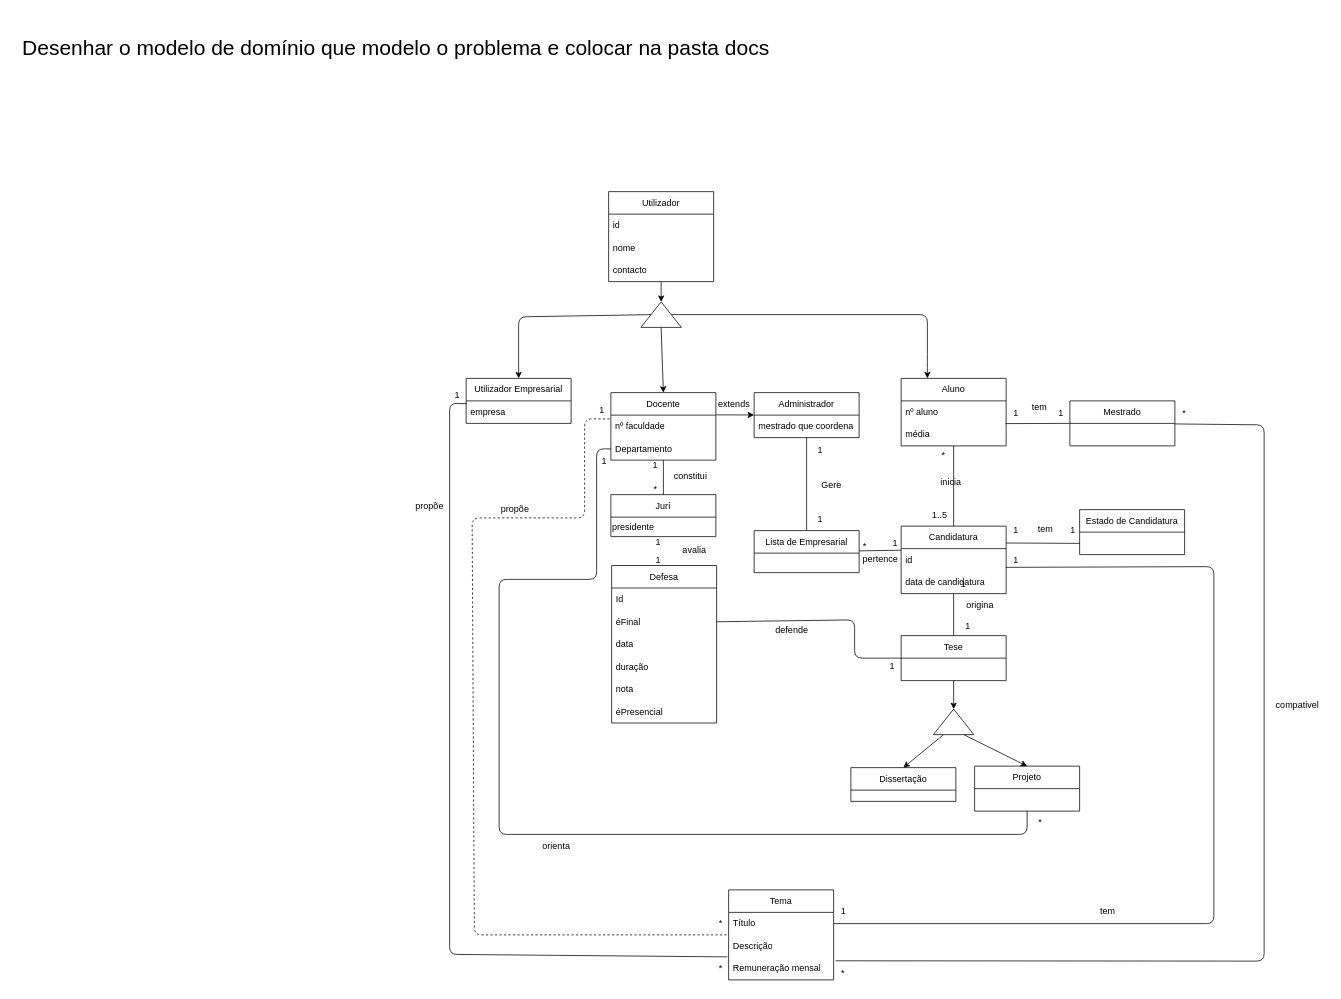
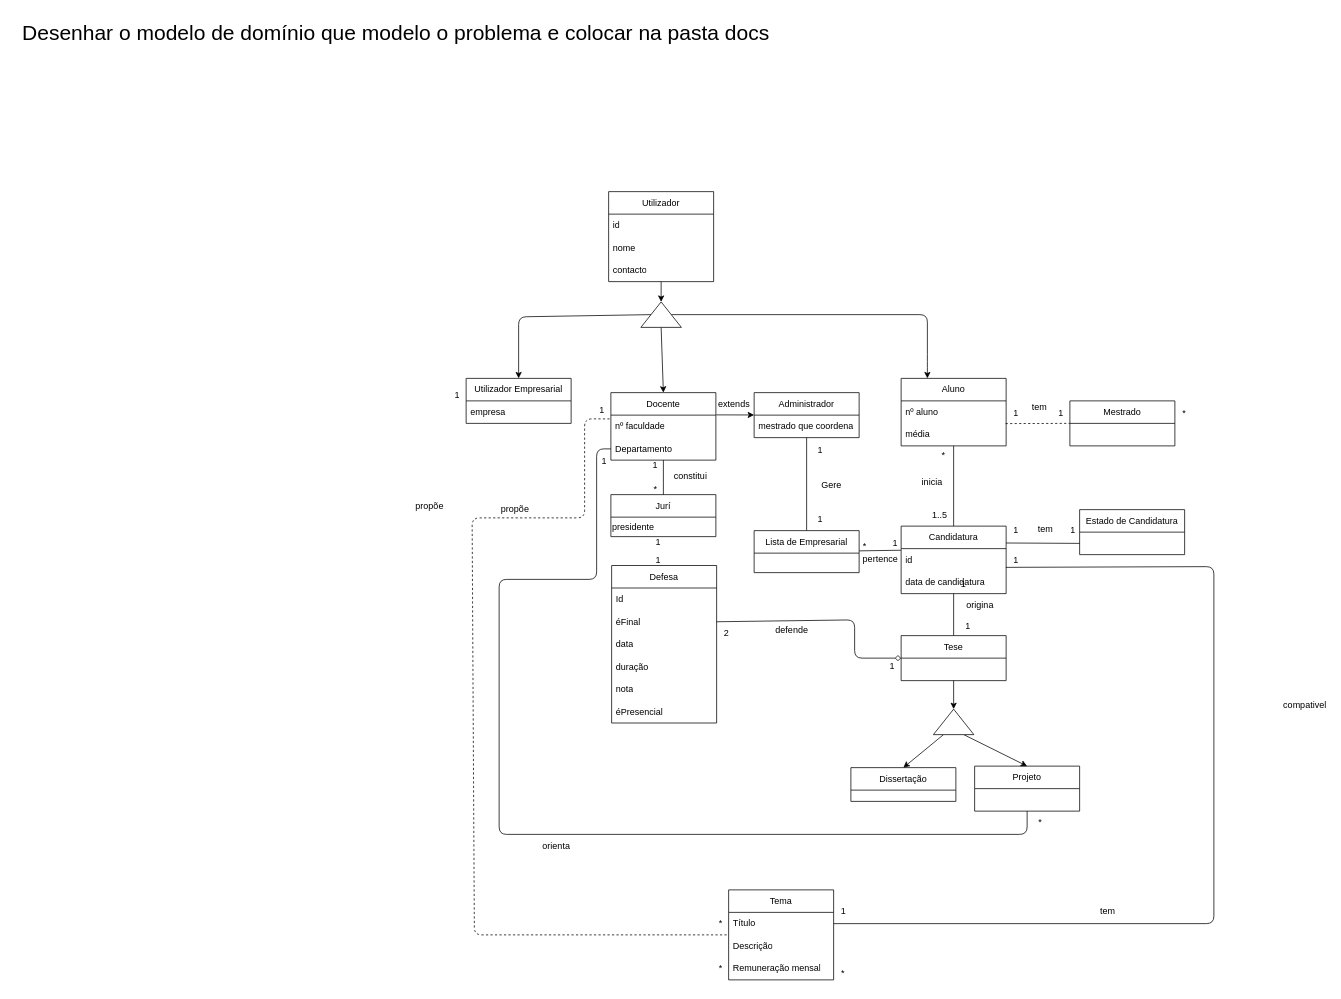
node "Desenhar o modelo de domínio que modelo o problema e colocar na pasta docs": moved (396, 48) -> (396, 33)
edge "Mestrado" -- "média": style solid -> dashed
node "inicia": moved (950, 483) -> (932, 483)
node "avalia": removed
node "2": added
edge "éFinal" -- "Tese": arrowhead none -> diamond
node "compativel": moved (1297, 705) -> (1304, 705)
edge "empresa" -- "Descrição": removed
edge "Mestrado" -- "Remuneração mensal": removed
